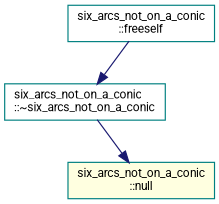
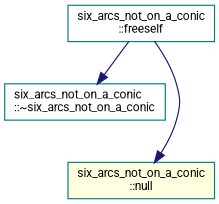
edge "six_arcs_not_on_a_conic ::~six_arcs_not_on_a_conic" -> "six_arcs_not_on_a_conic ::null": now "six_arcs_not_on_a_conic ::freeself" -> "six_arcs_not_on_a_conic ::null"
